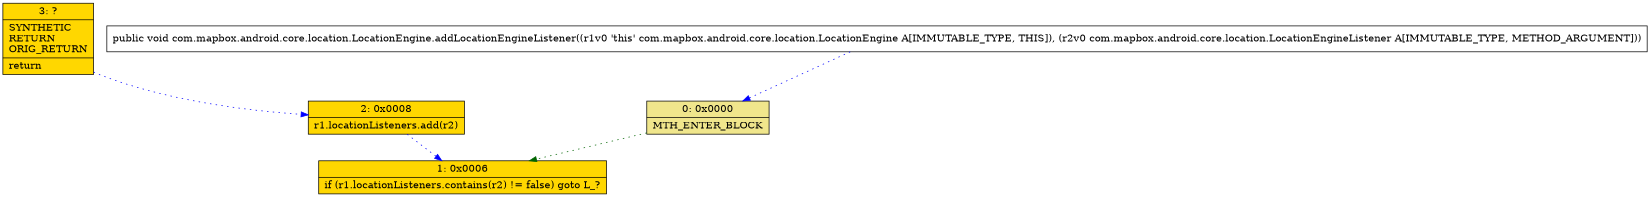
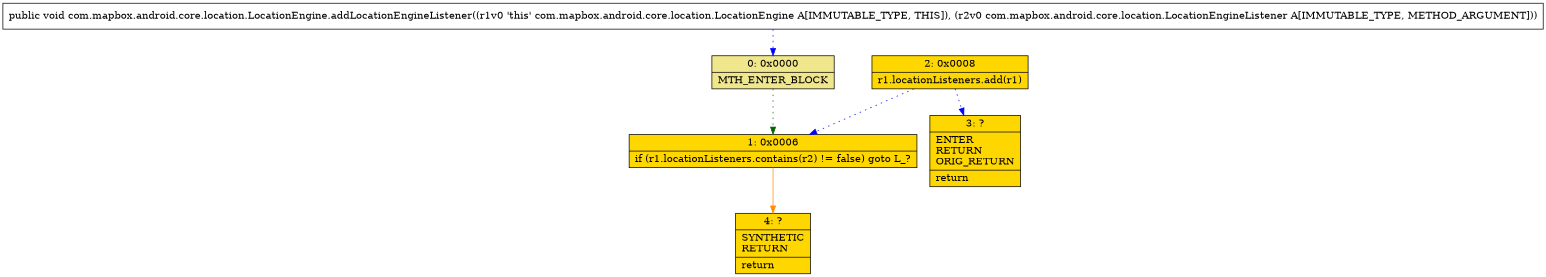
node "3: ?": text "SYNTHETIC" -> "ENTER"
edge "3: ?" -> "2: 0x0008": reversed
node "2: 0x0008": text "r1.locationListeners.add(r2)" -> "r1.locationListeners.add(r1)"
node "4: ?": added
